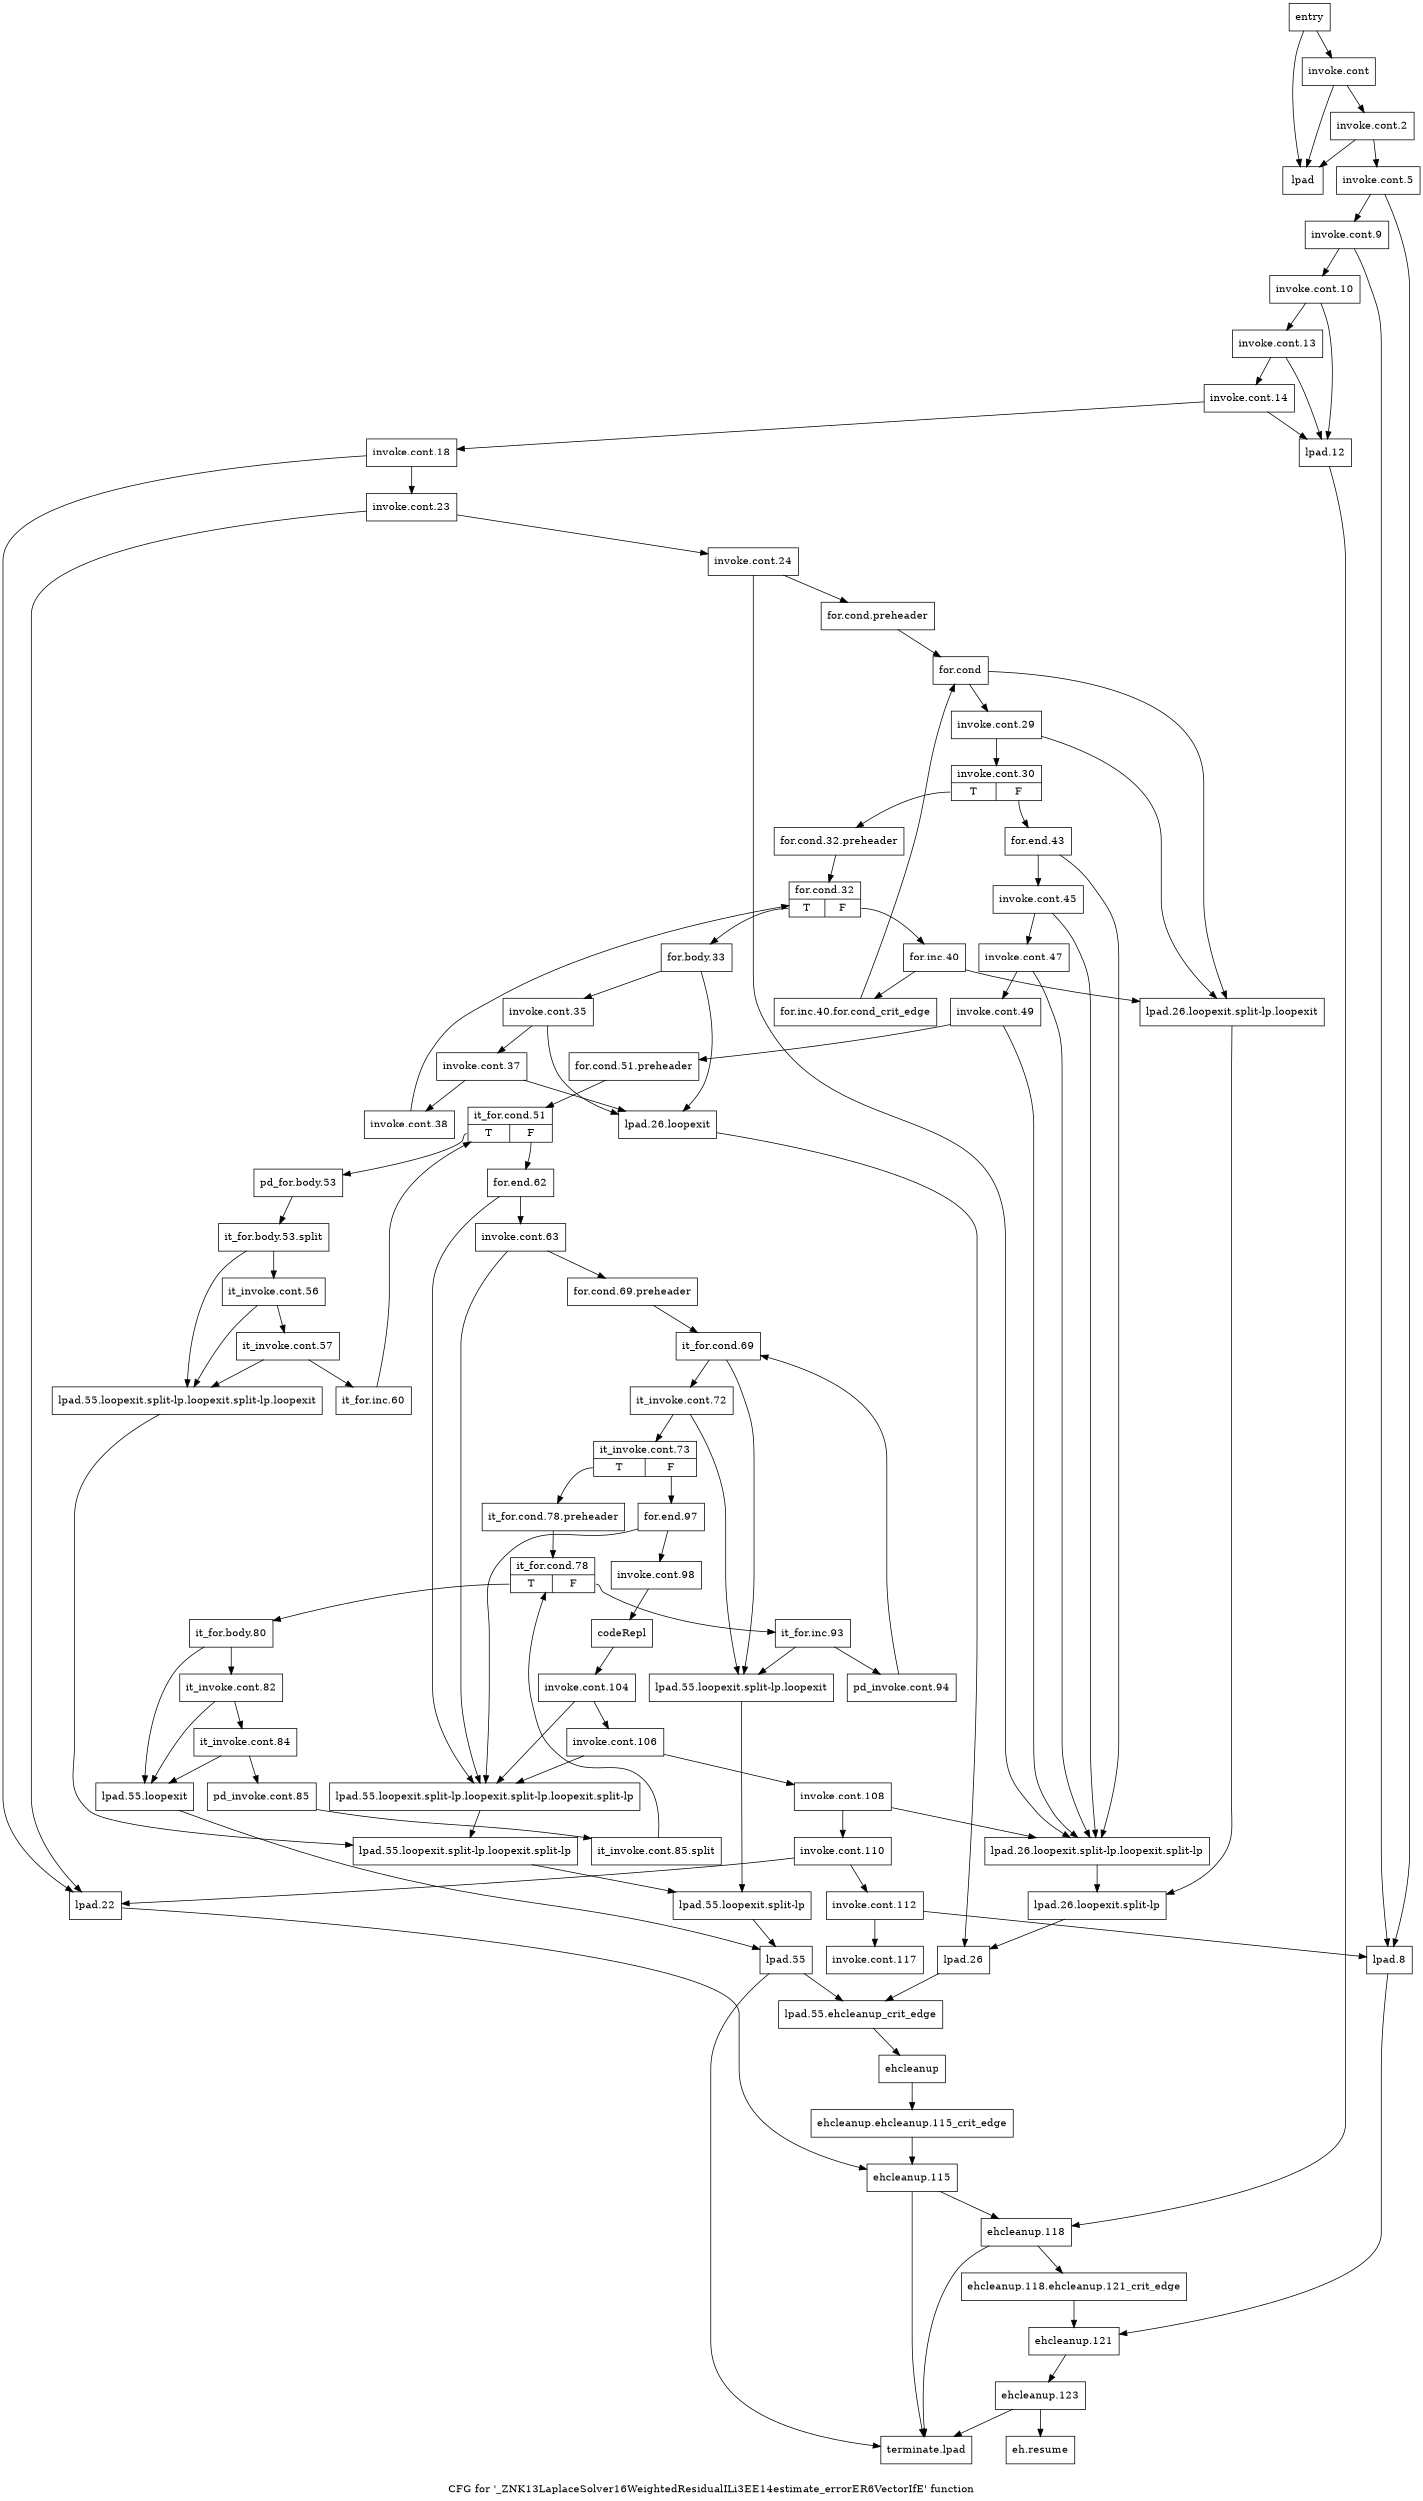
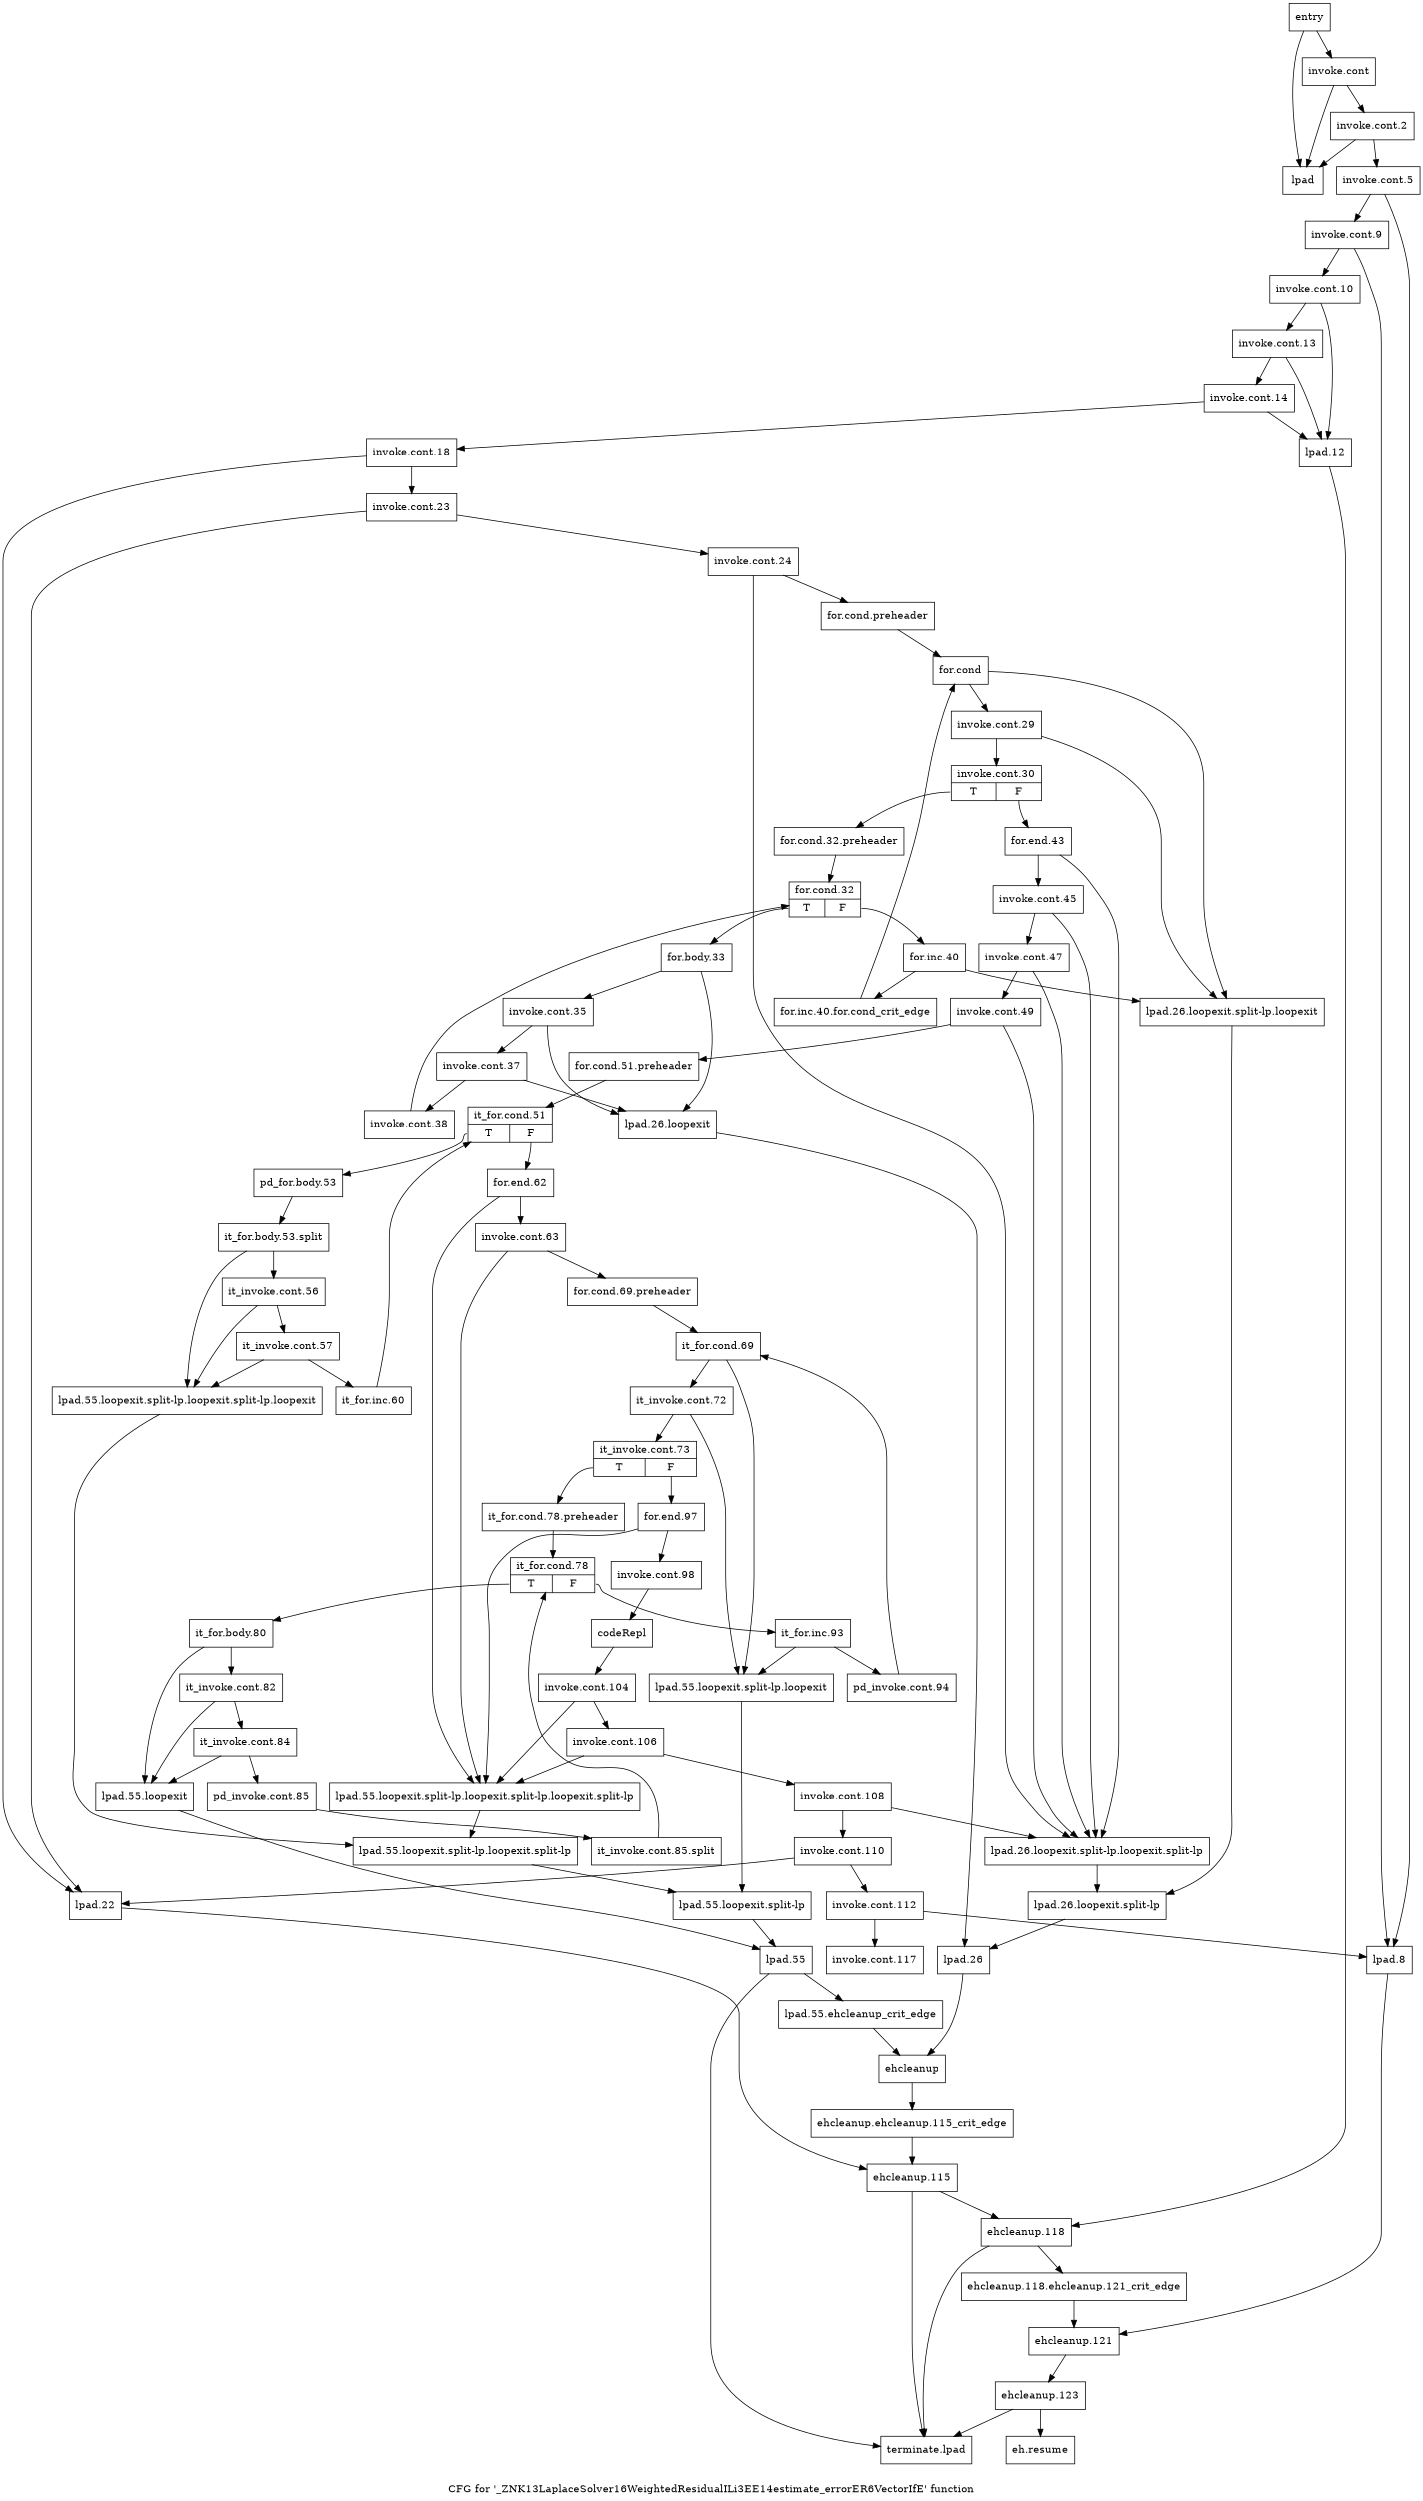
edge "lpad.26" -> "lpad.55.ehcleanup_crit_edge": now "lpad.26" -> "ehcleanup"
